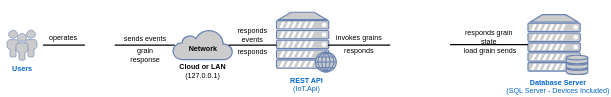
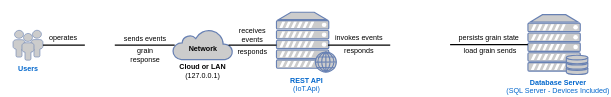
node "responds events": label "responds events" -> "receives events"
node "invokes grains": label "invokes grains" -> "invokes events"
node "responds grain state": label "responds grain state" -> "persists grain state"
node "Users": moved (21, 45) -> (27, 45)
